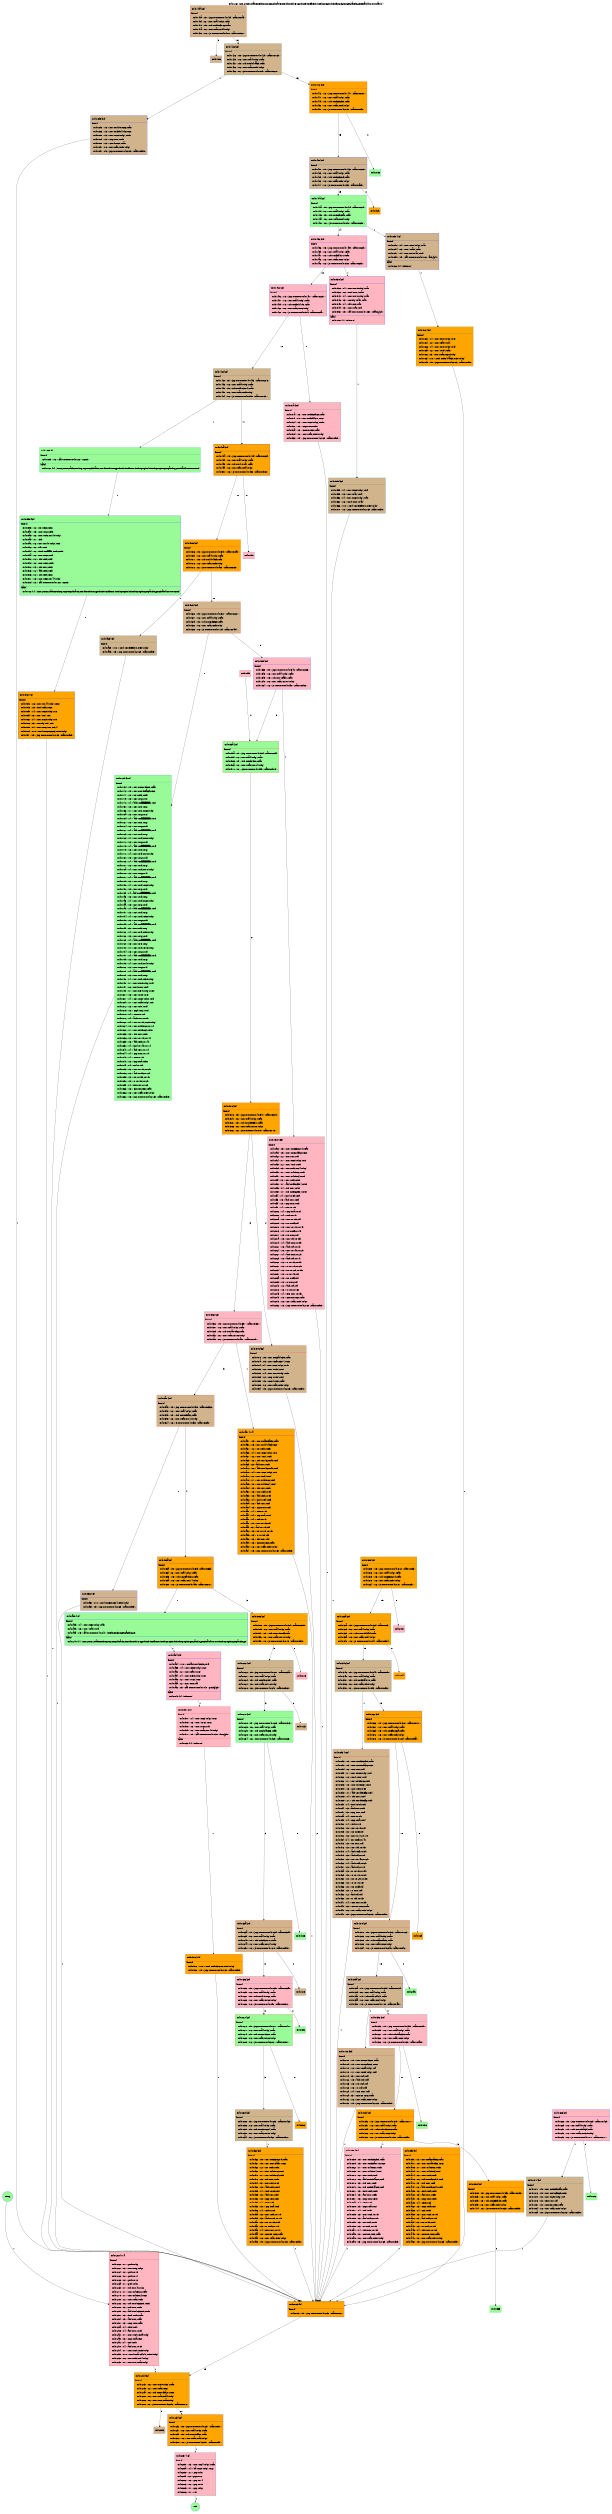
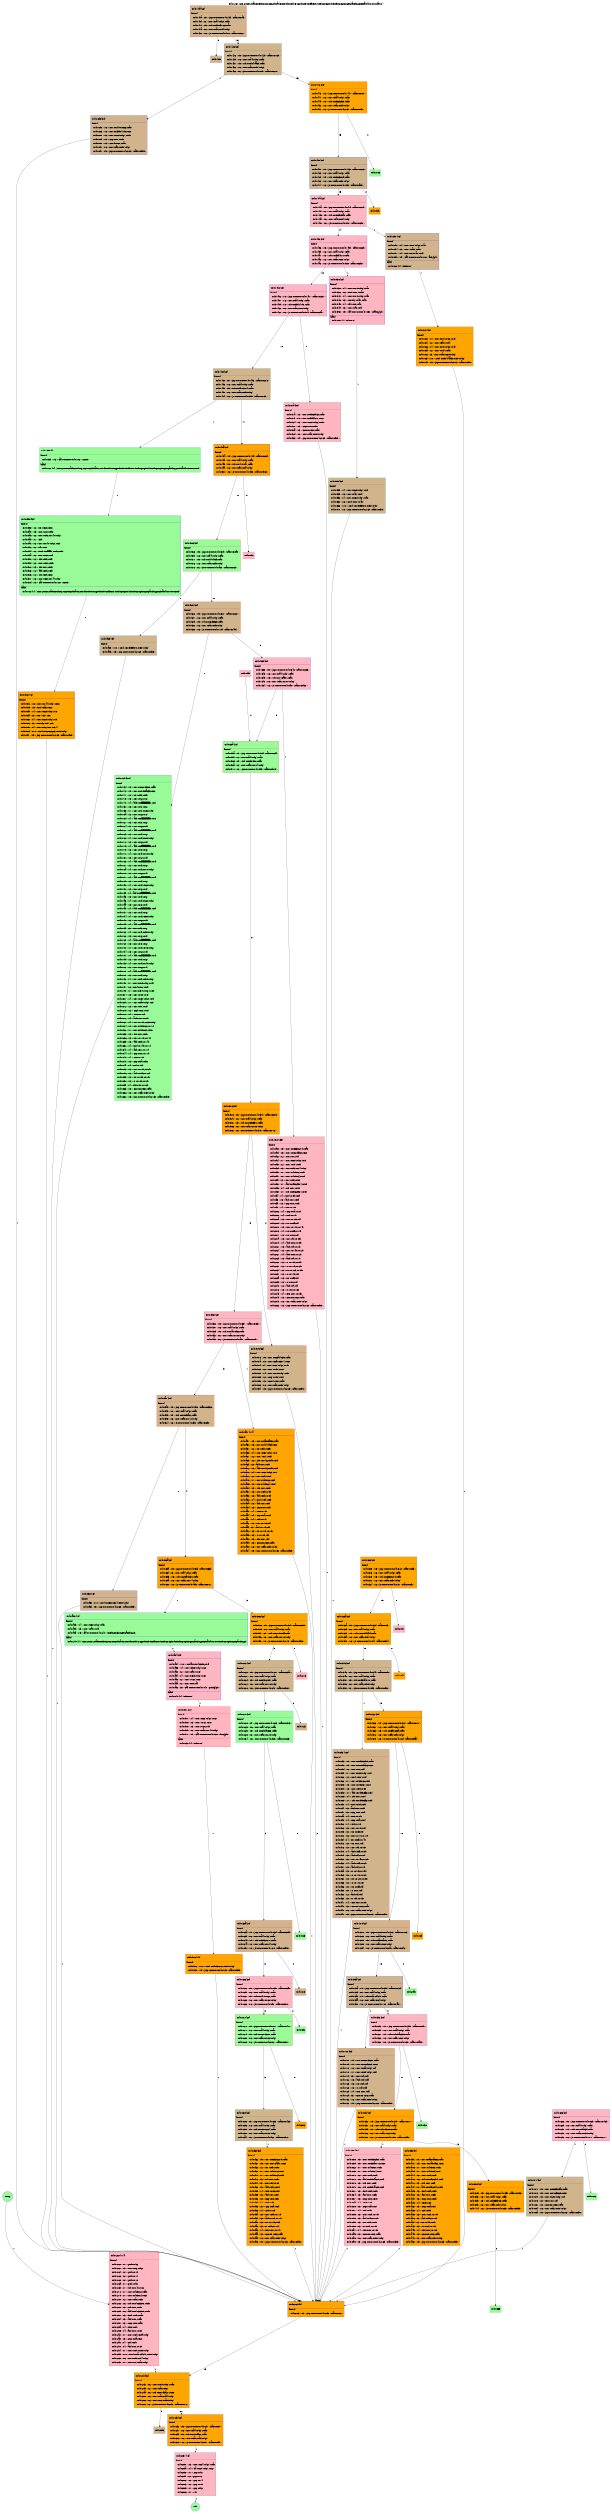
node "0x40147a [28]": fillcolor palegreen -> lightpink
node "0x401506 [28]": fillcolor orange -> palegreen
